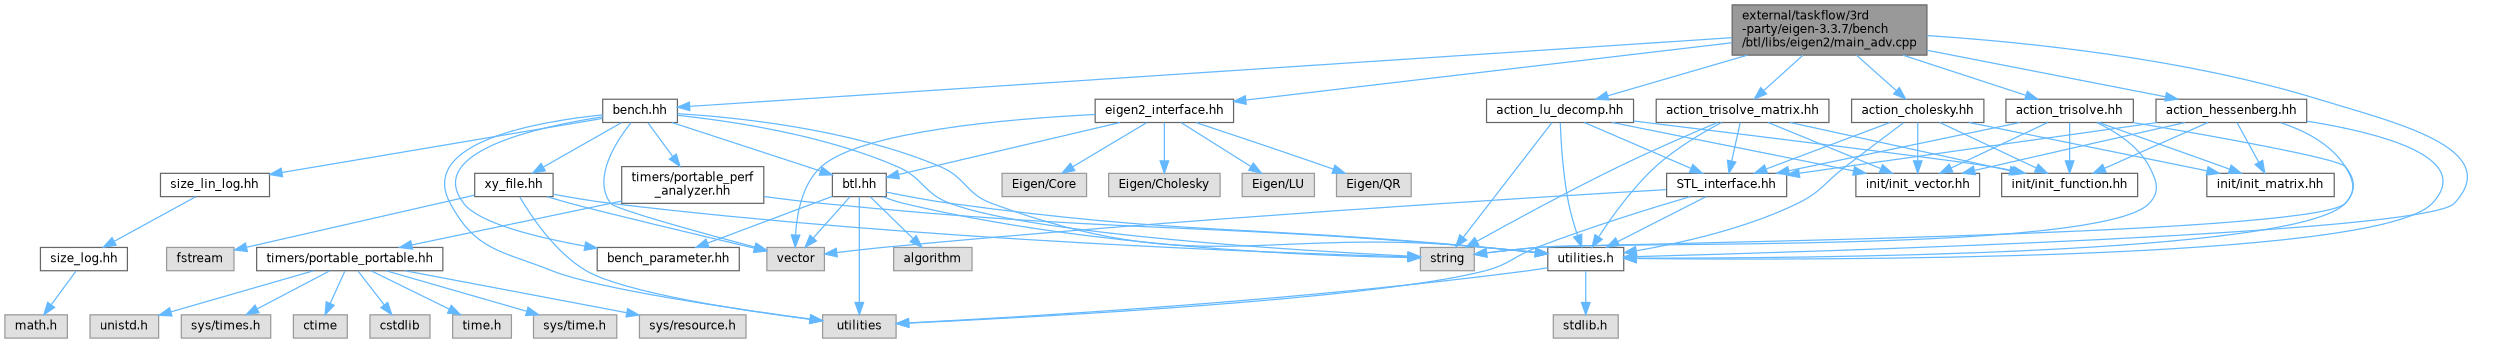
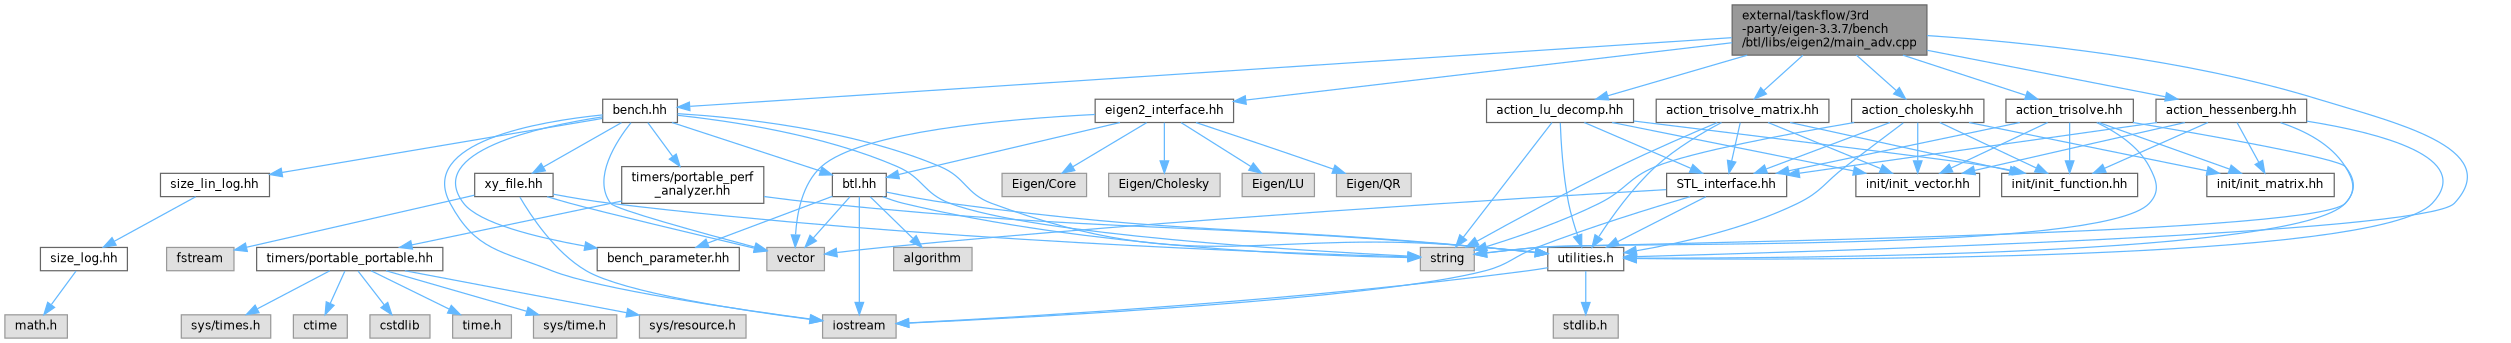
edge "action_cholesky.hh" -> "string": added
node "unistd.h": removed
node "utilities": label "utilities" -> "iostream"
